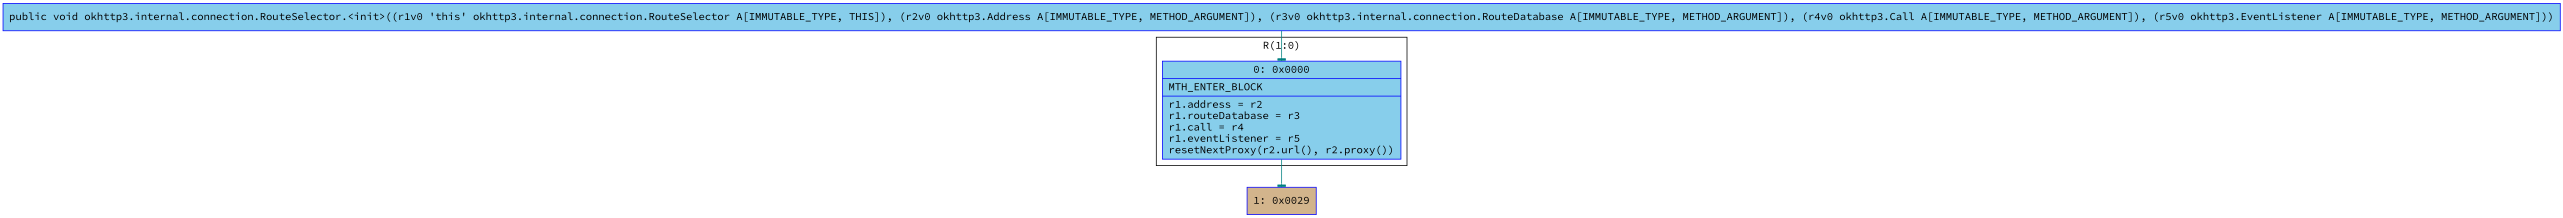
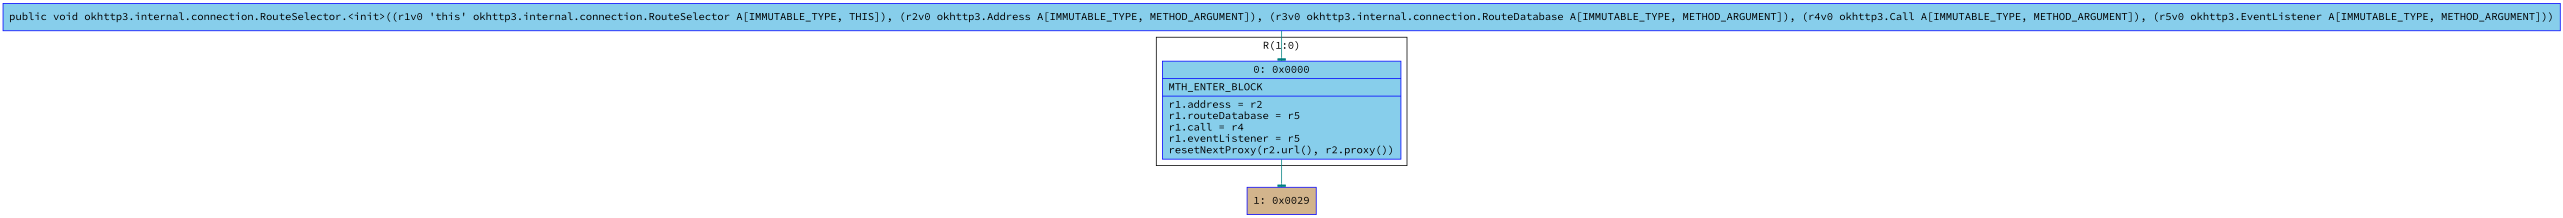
node "0: 0x0000": text "r1.routeDatabase = r3" -> "r1.routeDatabase = r5"
